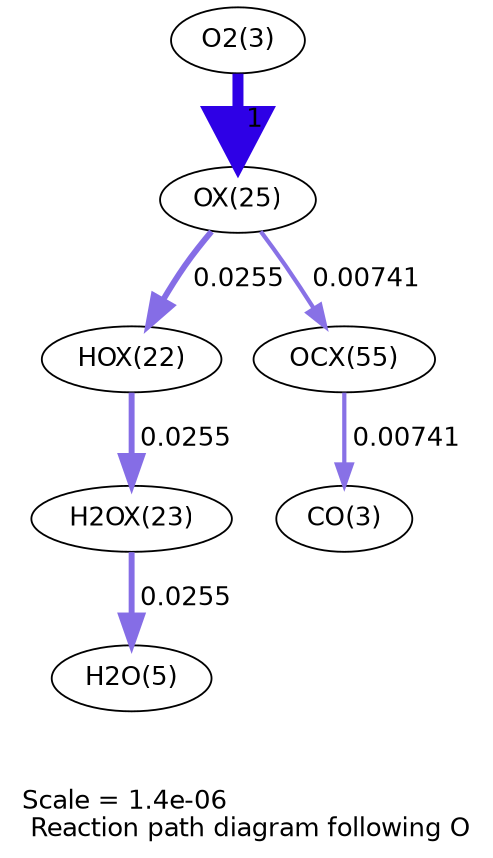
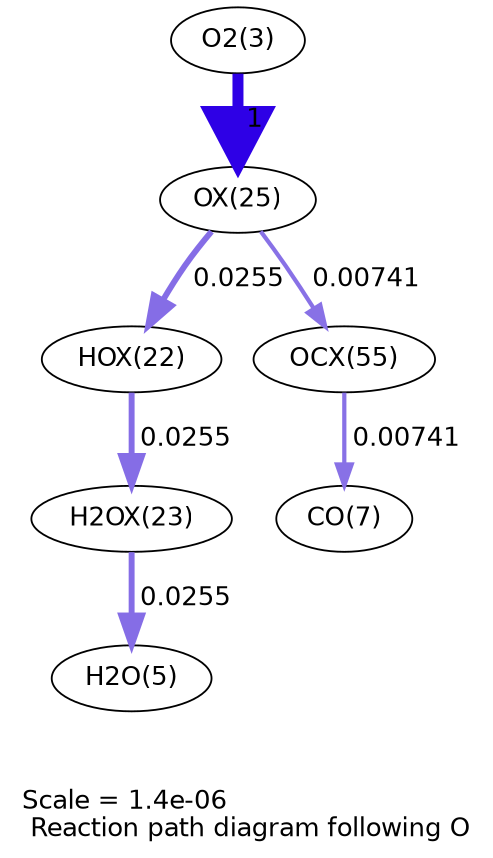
node "CO(3)": label "CO(3)" -> "CO(7)"
